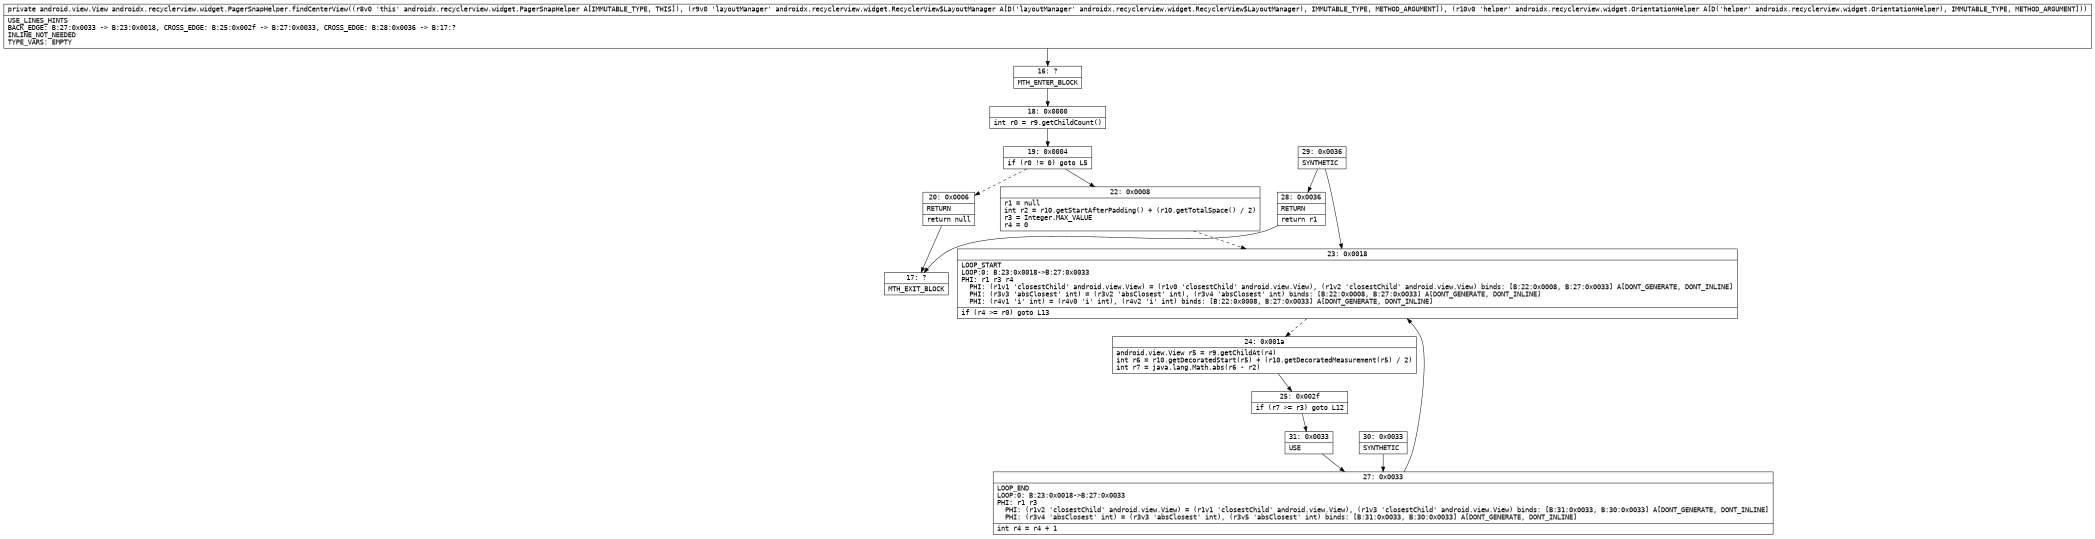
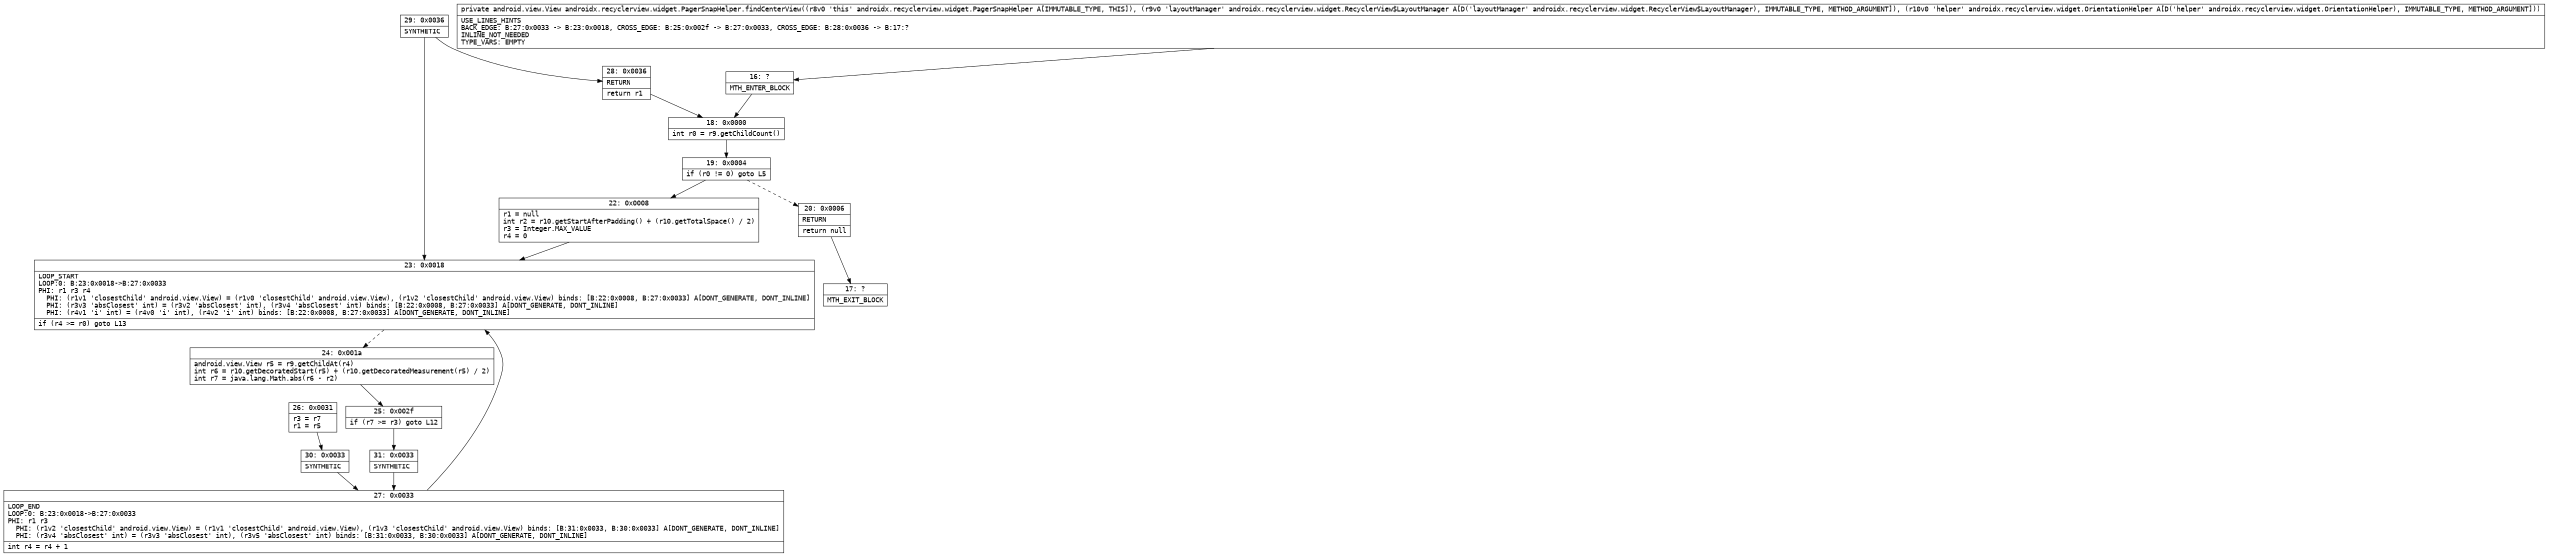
edge "28: 0x0036" -> "17: ?": now "28: 0x0036" -> "18: 0x0000"
edge "22: 0x0008" -> "23: 0x0018": style dashed -> solid
node "26: 0x0031": added
node "31: 0x0033": text "USE" -> "SYNTHETIC"
